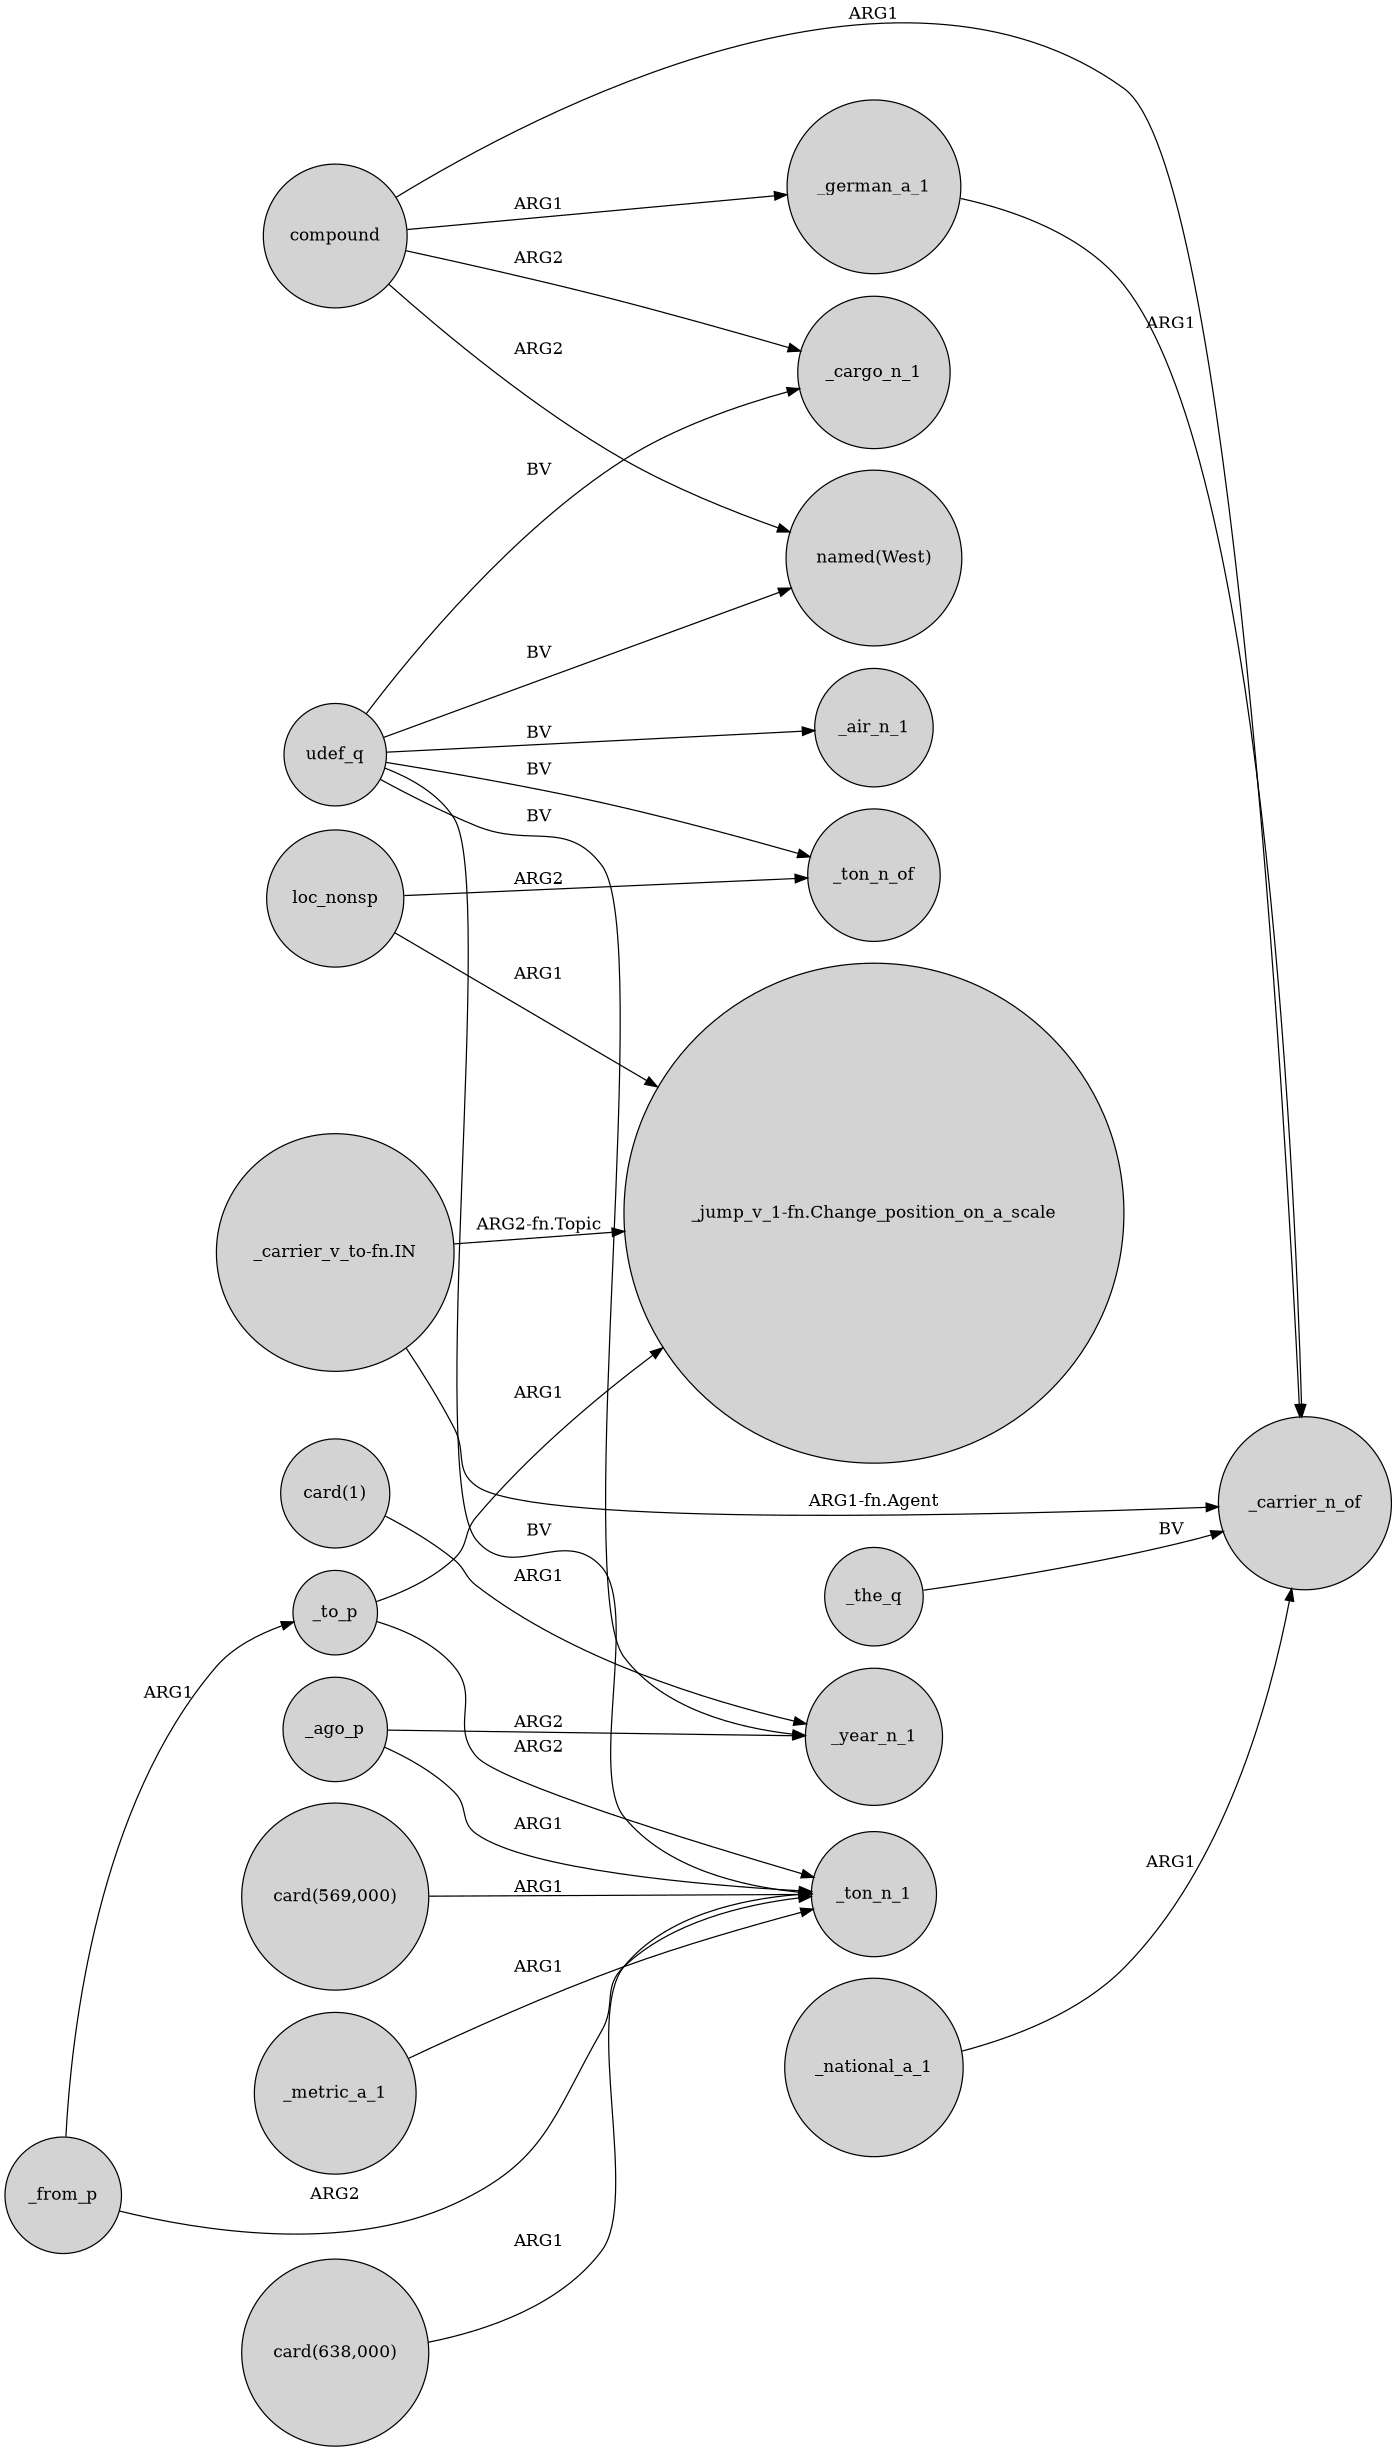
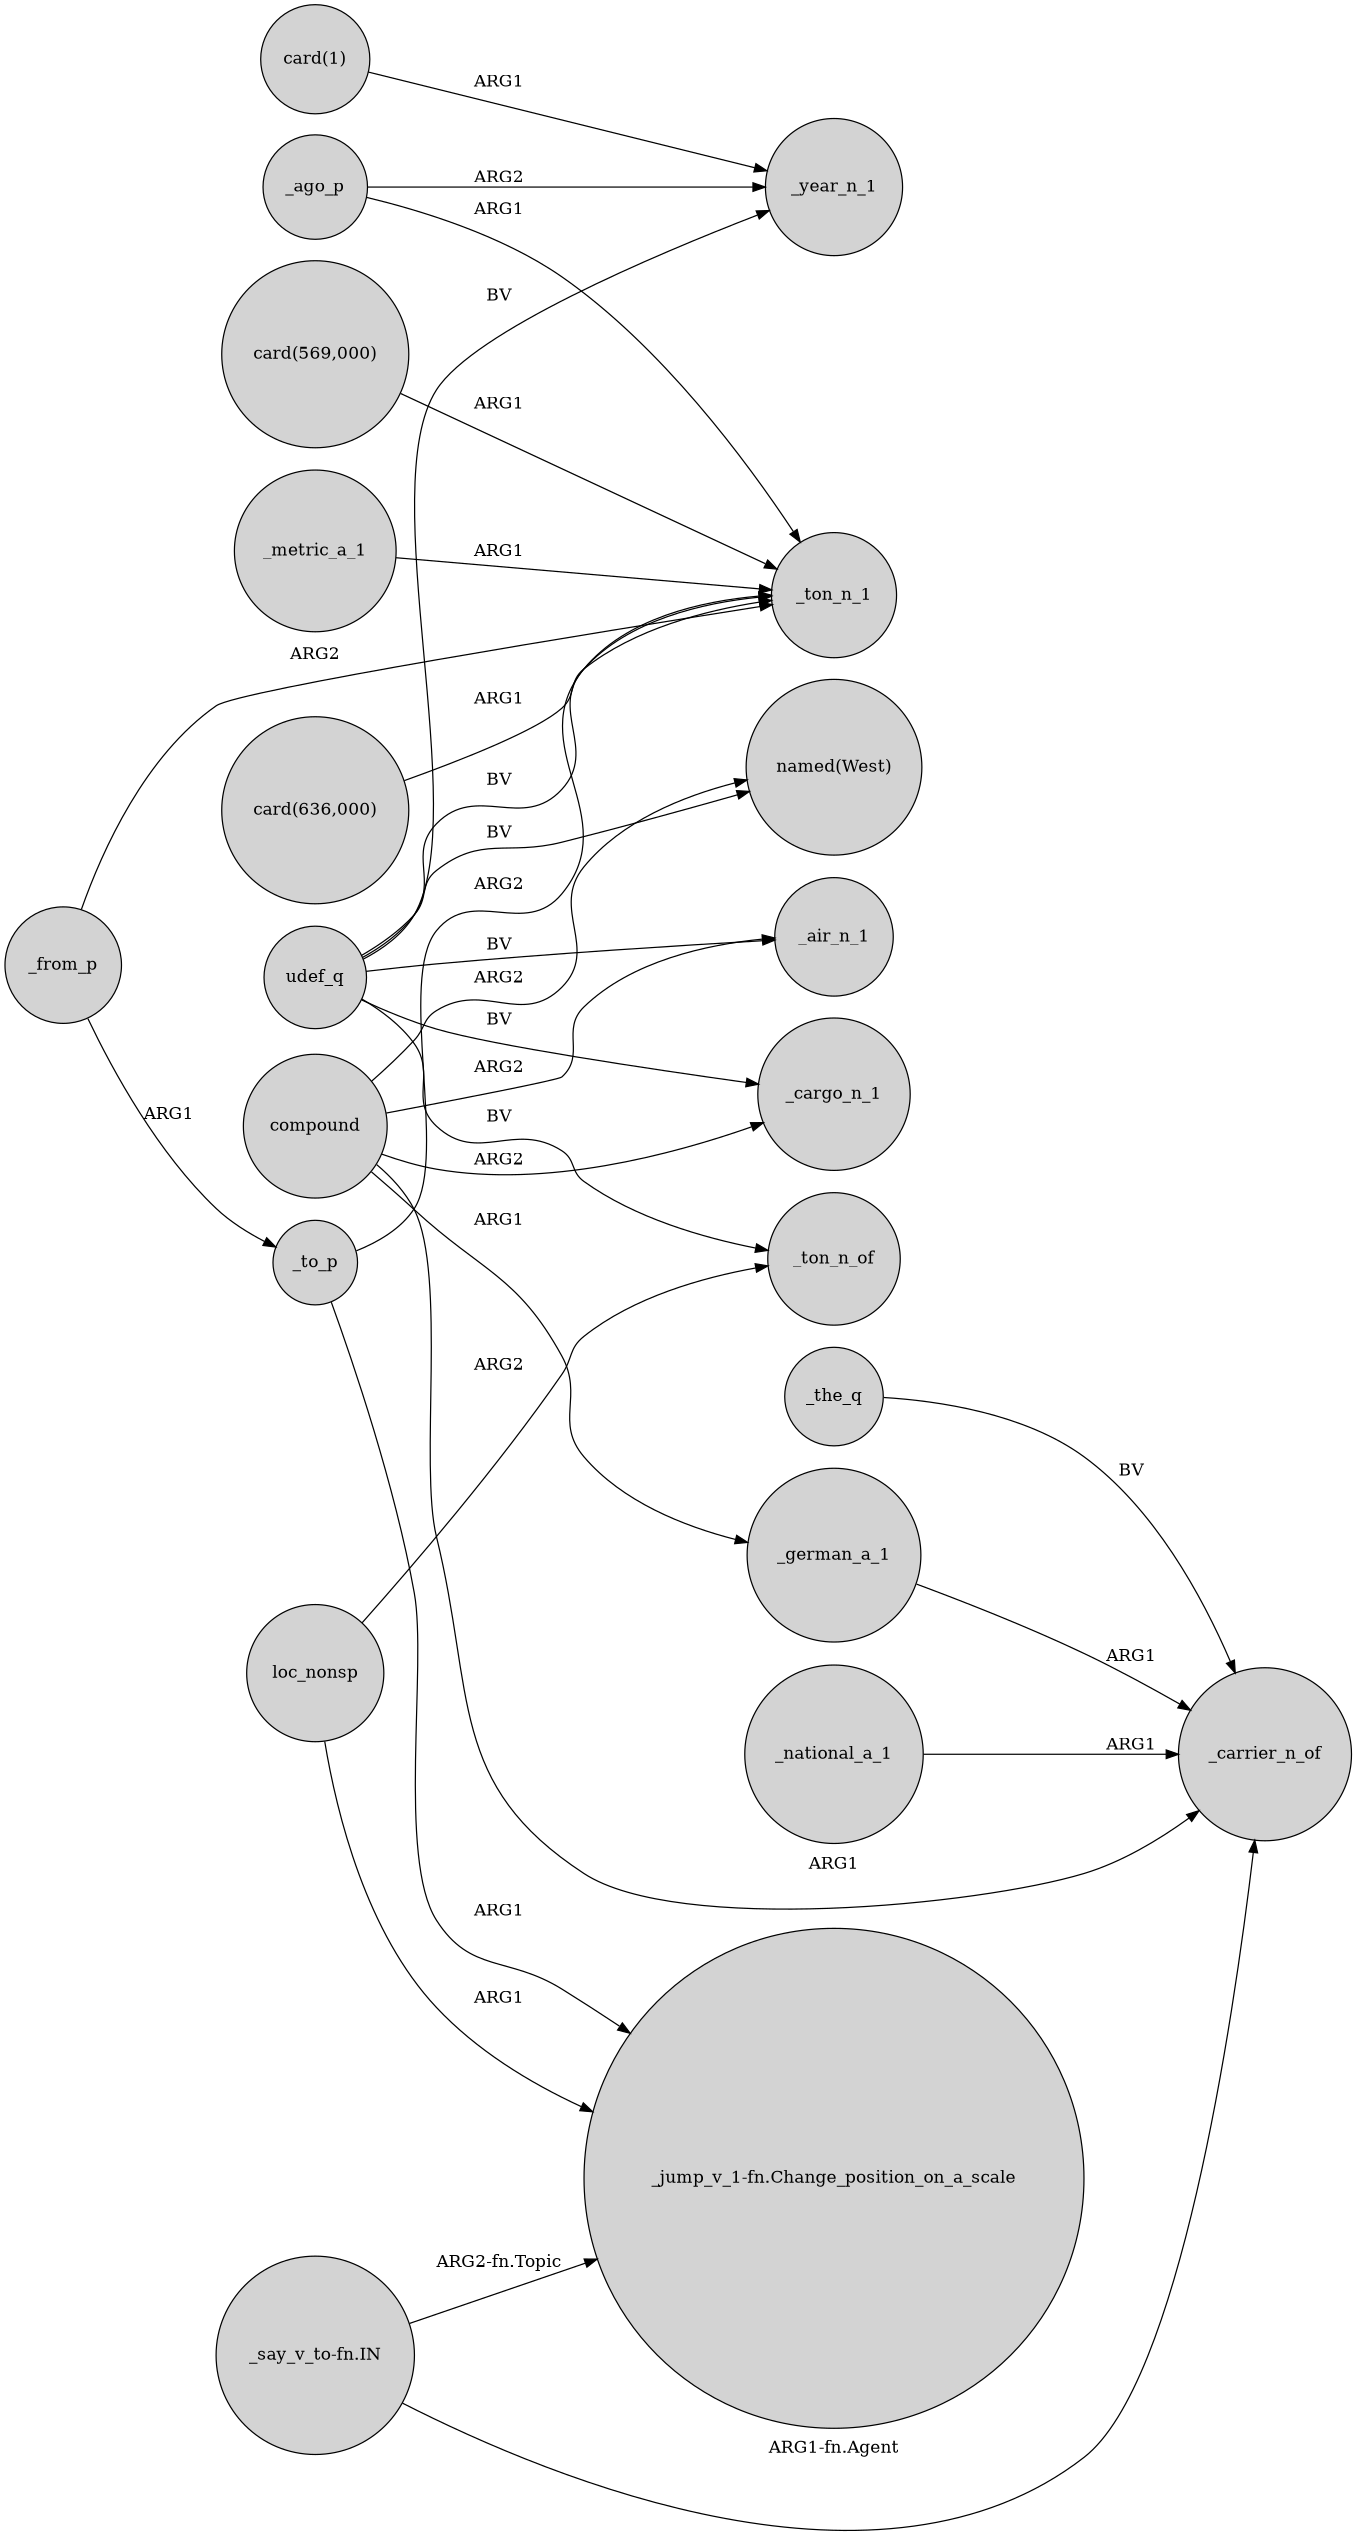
edge "compound" -> "_air_n_1": added, label "ARG2"
node "_carrier_v_to-fn.IN": label "_carrier_v_to-fn.IN" -> "_say_v_to-fn.IN"
node "card(638,000)": label "card(638,000)" -> "card(636,000)"
